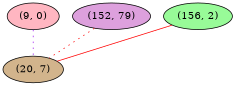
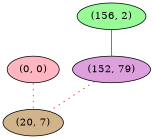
node "(9, 0)": label "(9, 0)" -> "(0, 0)"
edge "(156, 2)" -- "(20, 7)": now "(156, 2)" -- "(152, 79)"
